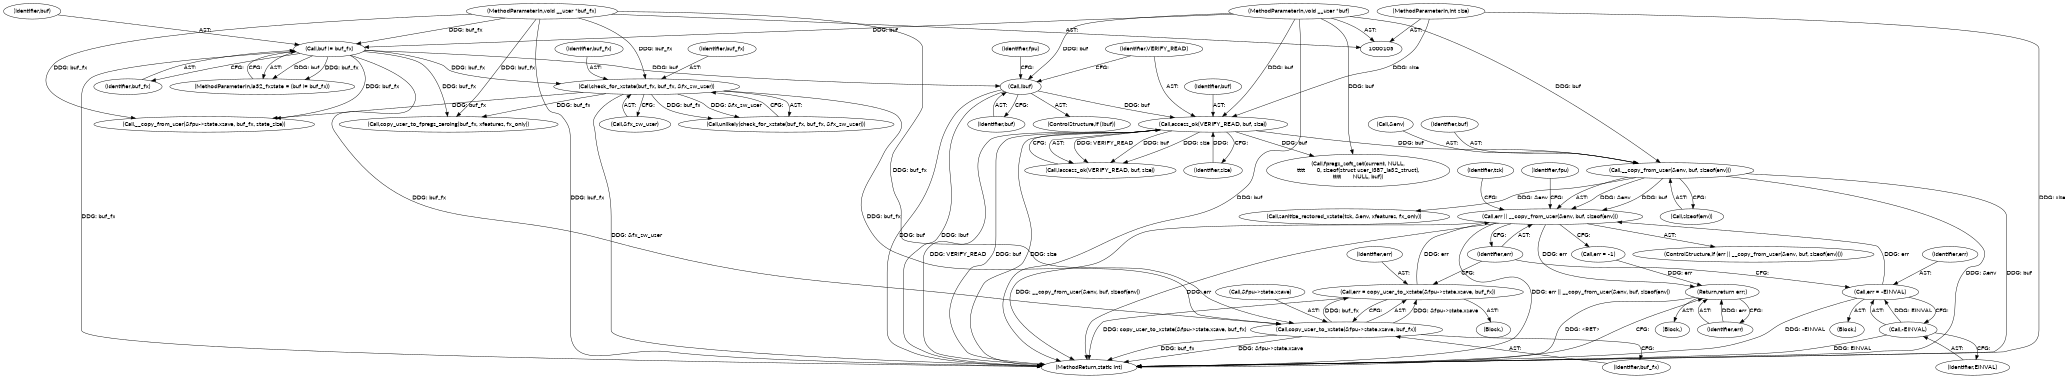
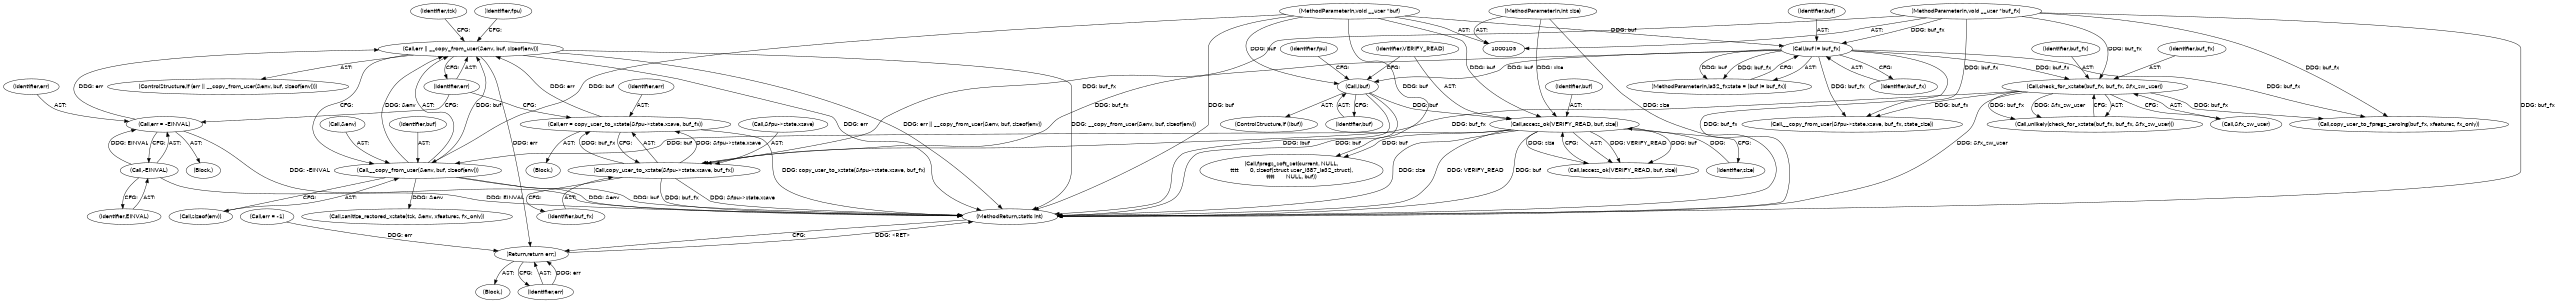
edge "(Call,err || __copy_from_user(&env, buf, sizeof(env)))" -> "(Call,err = -1)": now "(Call,err || __copy_from_user(&env, buf, sizeof(env)))" -> "(Call,__copy_from_user(&env, buf, sizeof(env)))"
